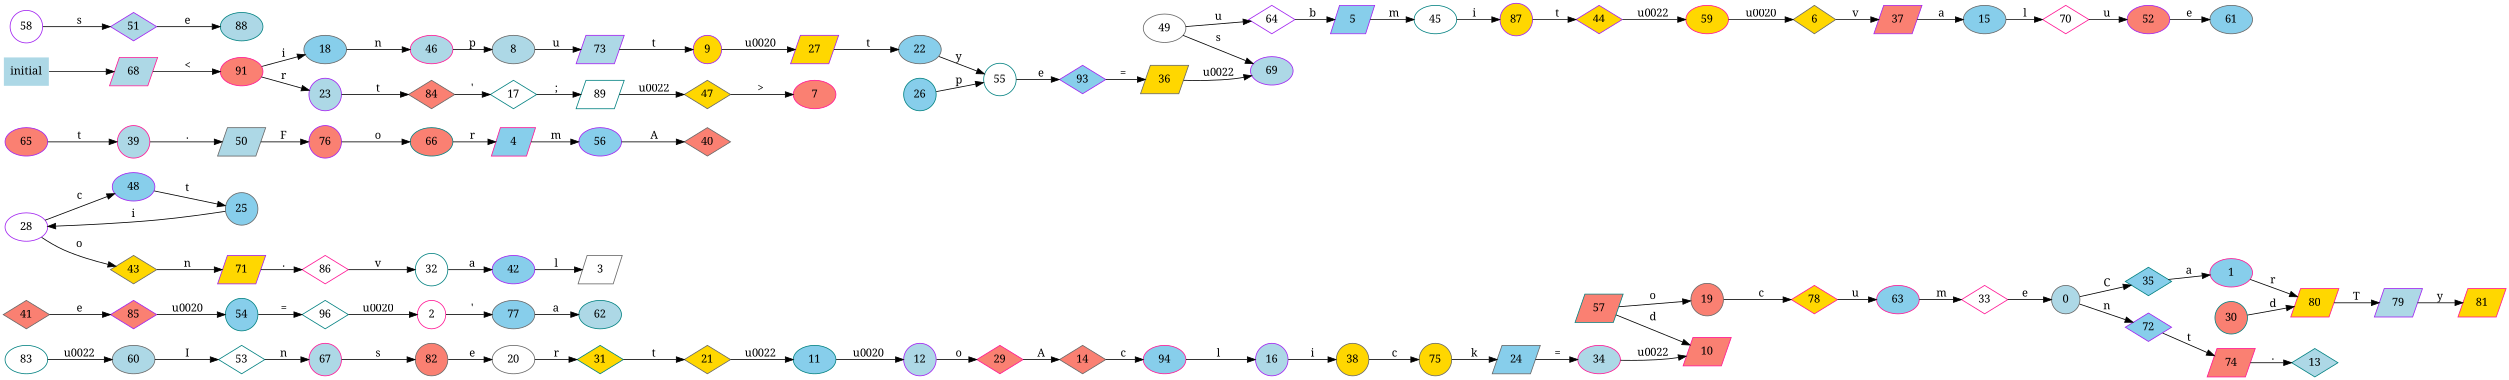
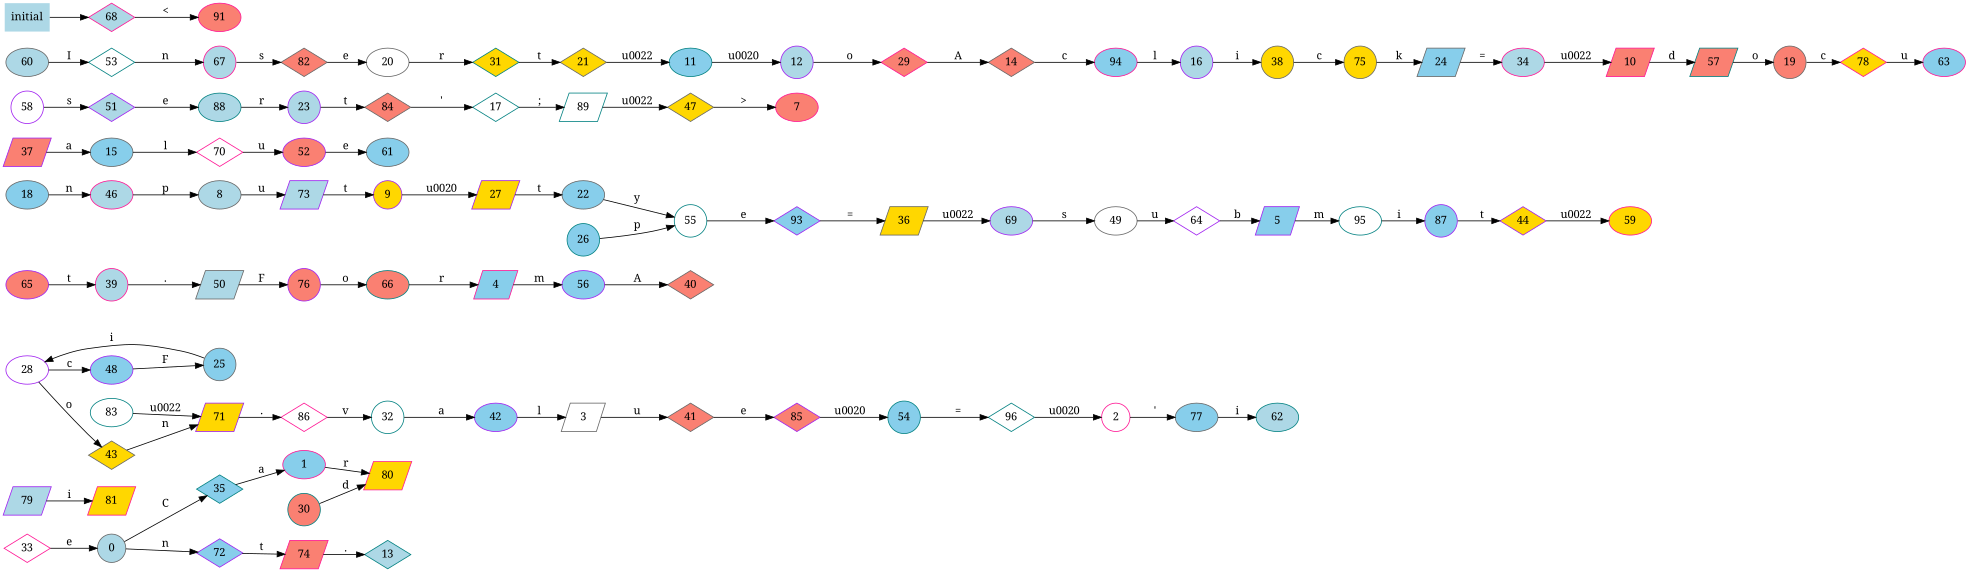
node "45": label "45" -> "95"
node "87": fillcolor gold -> skyblue
node "6": removed
edge "49" -> "69": reversed
edge "91" -> "18": removed, label "i"
node "68": shape parallelogram -> diamond
edge "91" -> "23": now "88" -> "23"
edge "48" -> "25": label "t" -> "F"
edge "79" -> "81": label "y" -> "i"
edge "63" -> "33": removed, label "m"
edge "80" -> "79": removed, label "T"
edge "77" -> "62": label "a" -> "i"
edge "57" -> "10": reversed
edge "83" -> "60": now "83" -> "71"
node "82": shape circle -> diamond
edge "3" -> "41": added, label "u"
